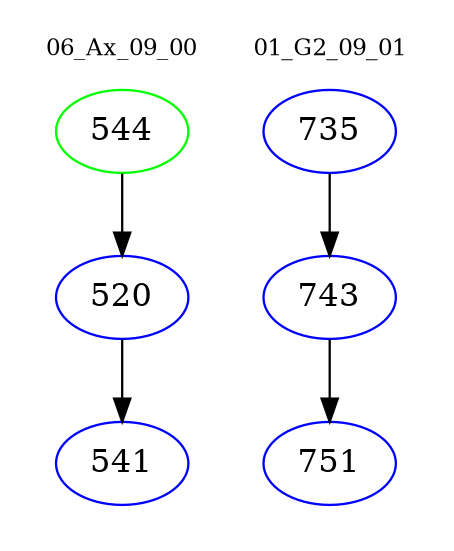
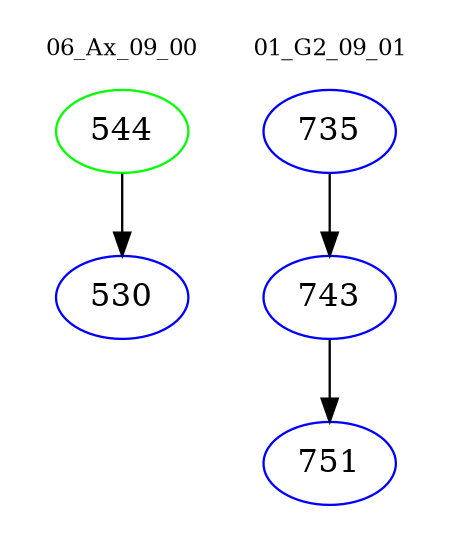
node "520": label "520" -> "530"
node "541": removed
